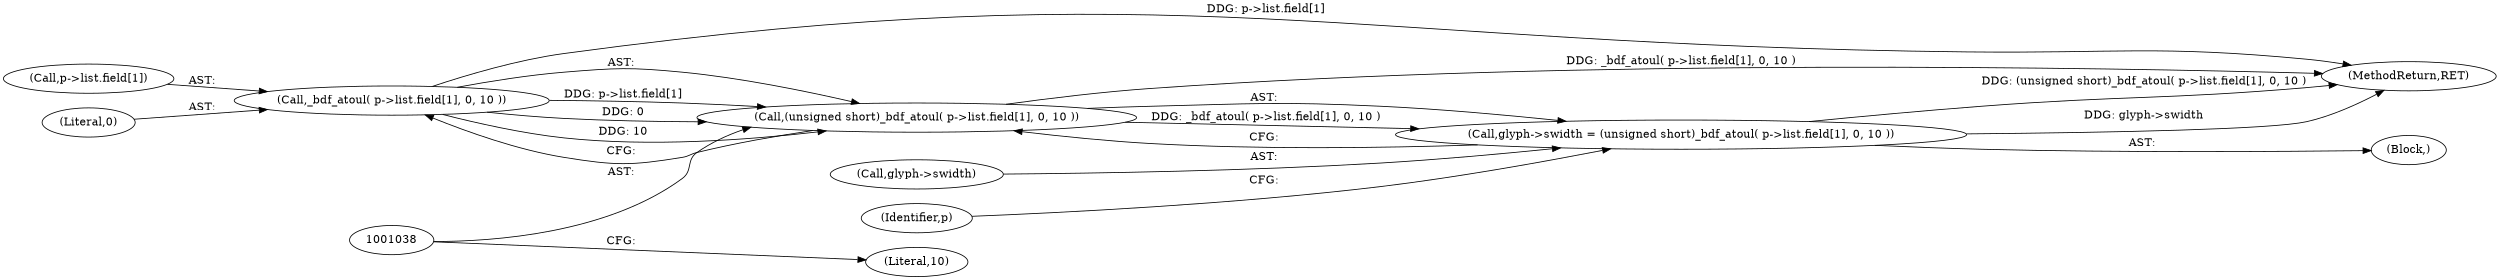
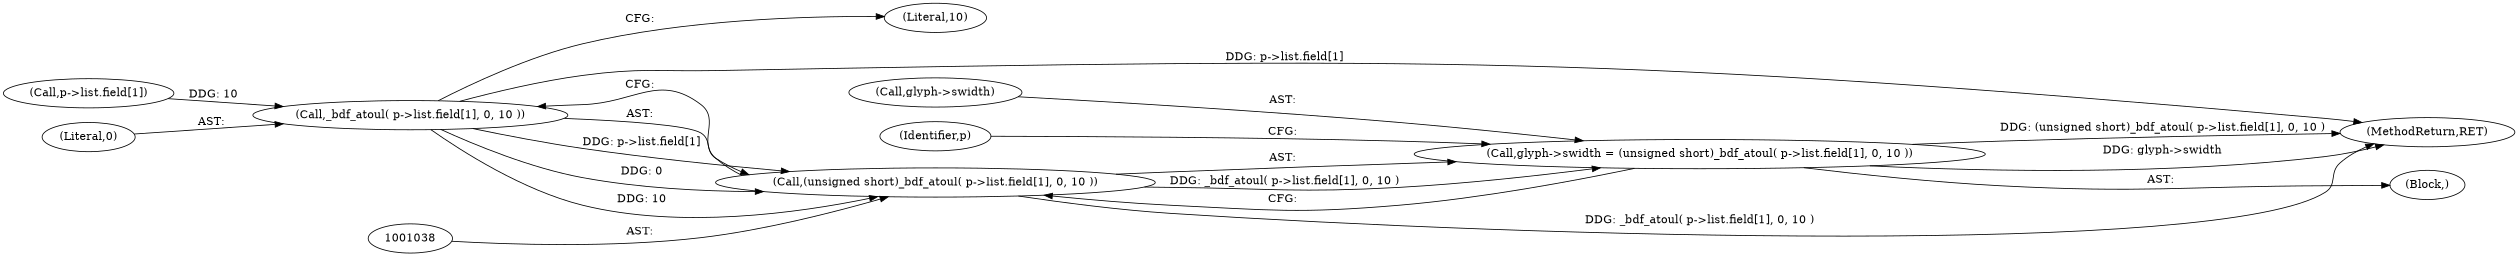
edge "(Call,p->list.field[1])" -> "(Call,_bdf_atoul( p->list.field[1], 0, 10 ))": label "AST: " -> "DDG: 10"
edge "1001038" -> "(Literal,10)": now "(Call,_bdf_atoul( p->list.field[1], 0, 10 ))" -> "(Literal,10)"
